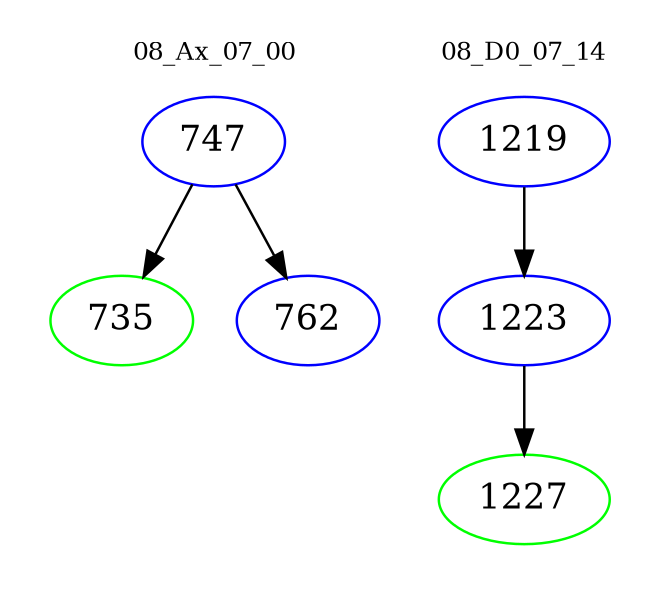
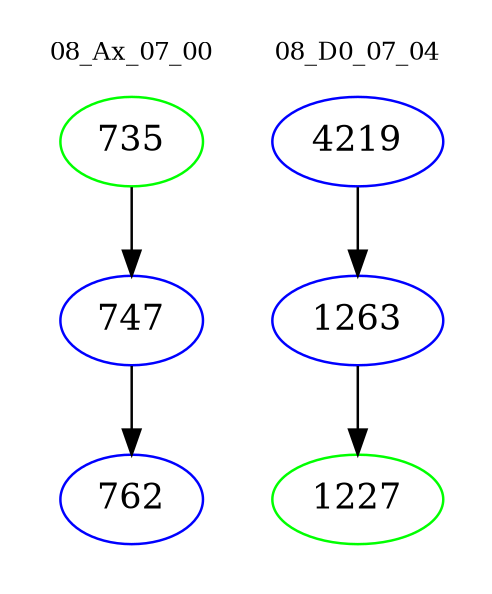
cluster "08_D0_07_14": label "08_D0_07_14" -> "08_D0_07_04"
node "1219": label "1219" -> "4219"
edge "747" -> "735": reversed
node "1223": label "1223" -> "1263"
